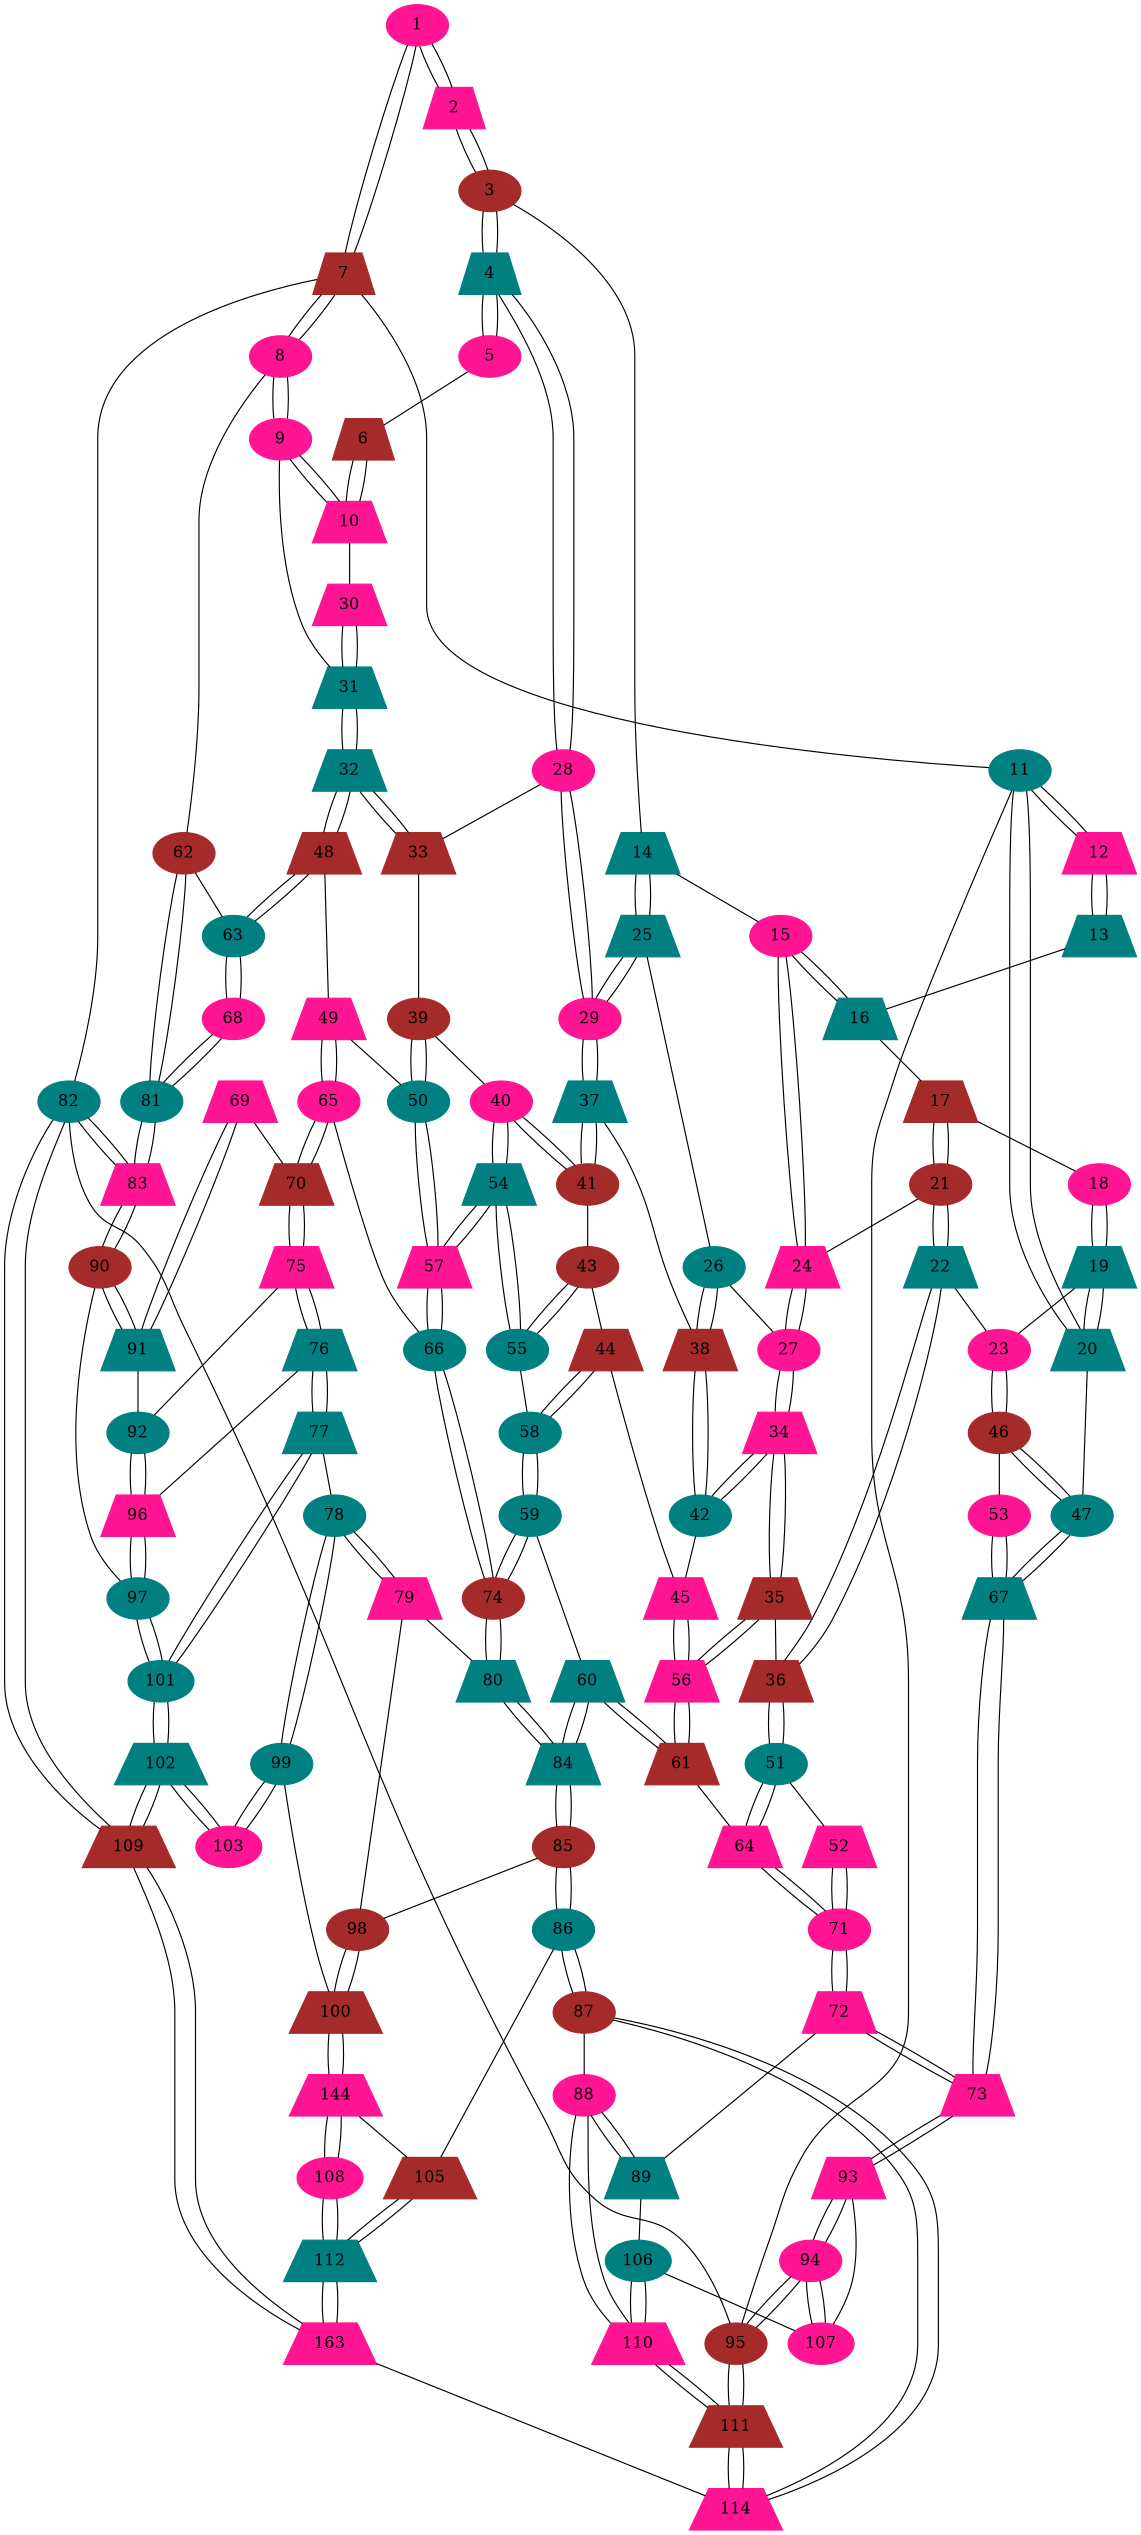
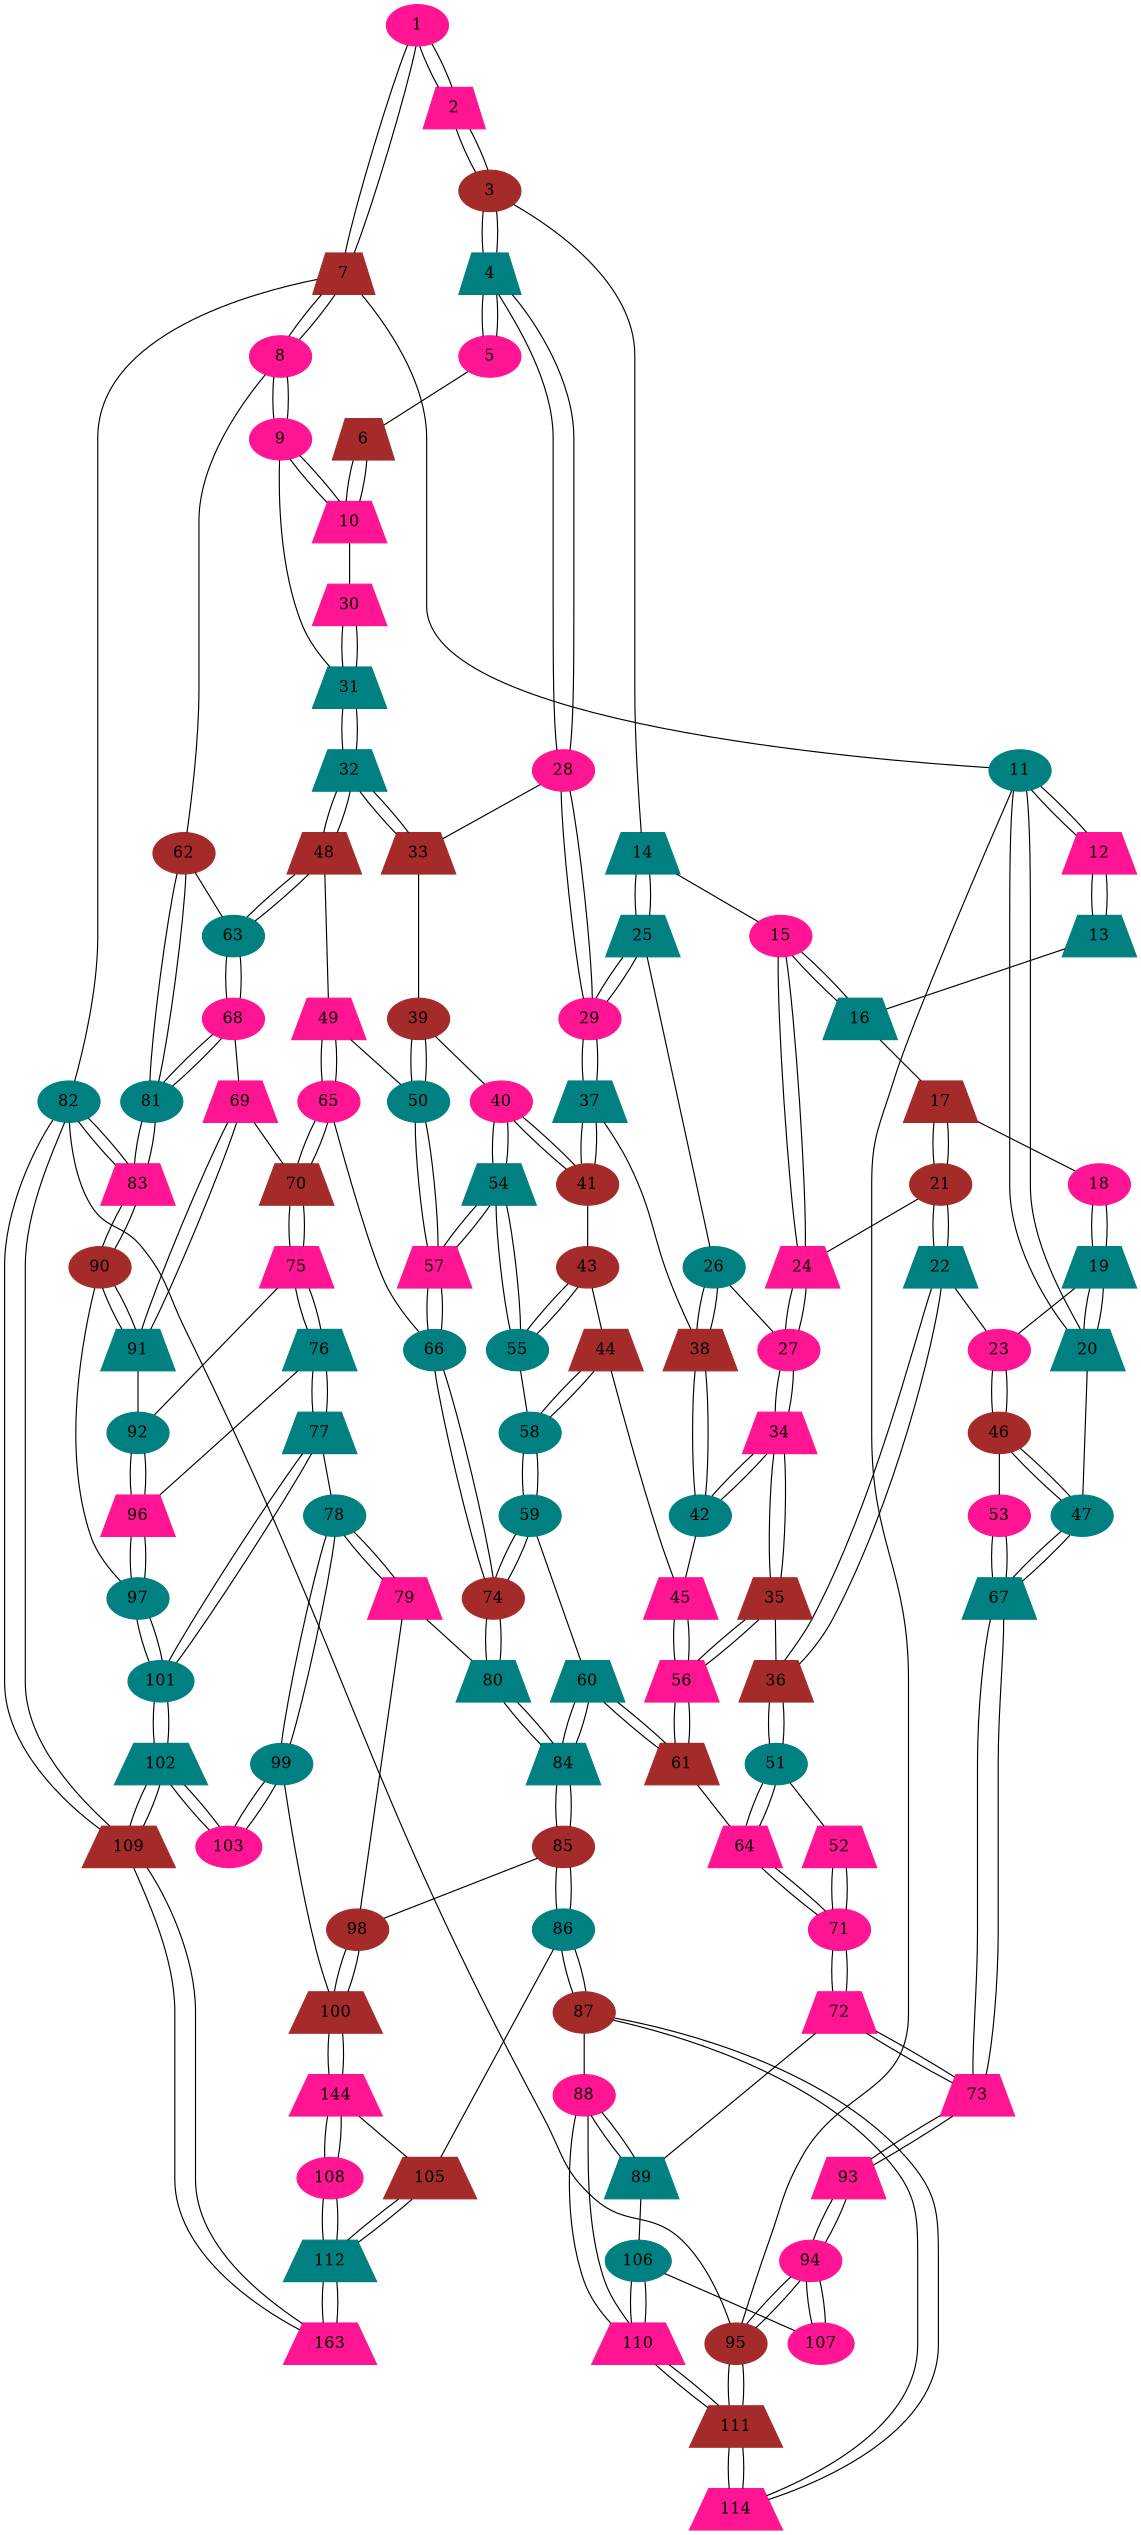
edge "68" -- "69": added
edge "93" -- "107": removed
edge "163" -- "114": removed
